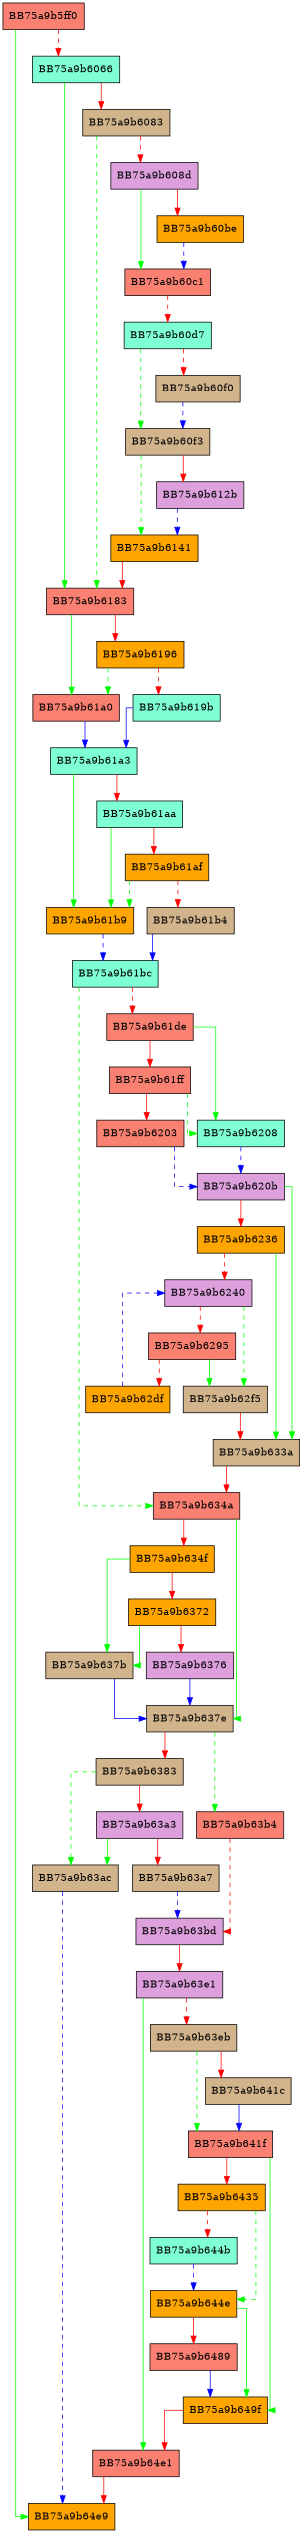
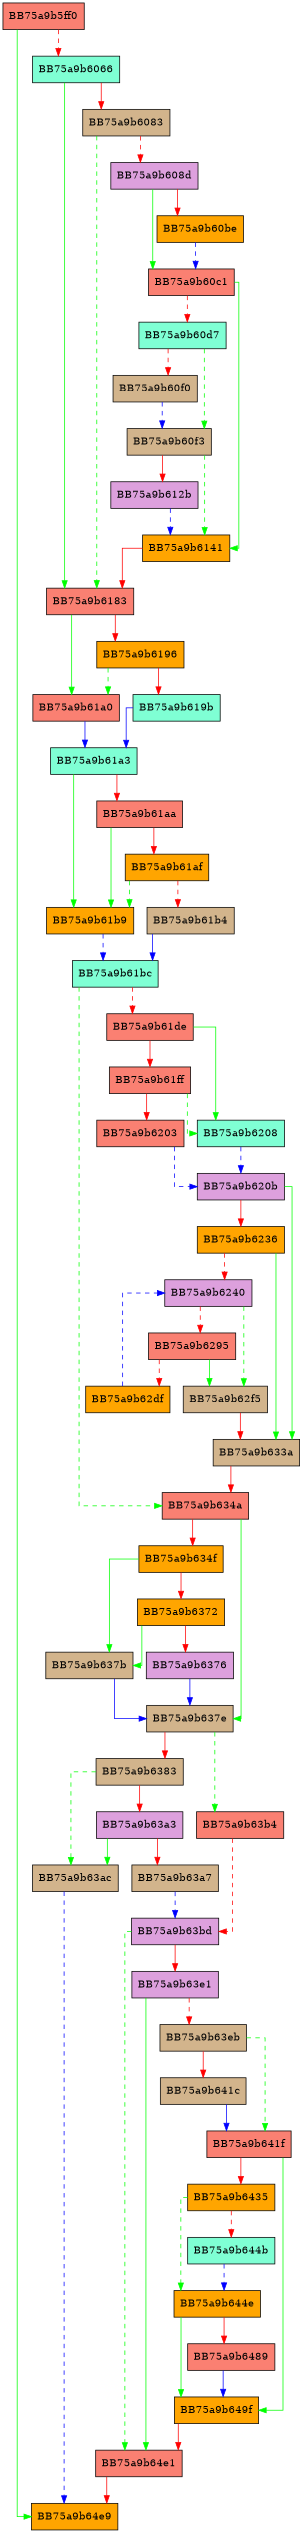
edge "BB75a9b60c1" -> "BB75a9b6141": added
edge "BB75a9b6196" -> "BB75a9b619b": style dashed -> solid
node "BB75a9b61aa": fillcolor aquamarine -> salmon
edge "BB75a9b63bd" -> "BB75a9b64e1": added
